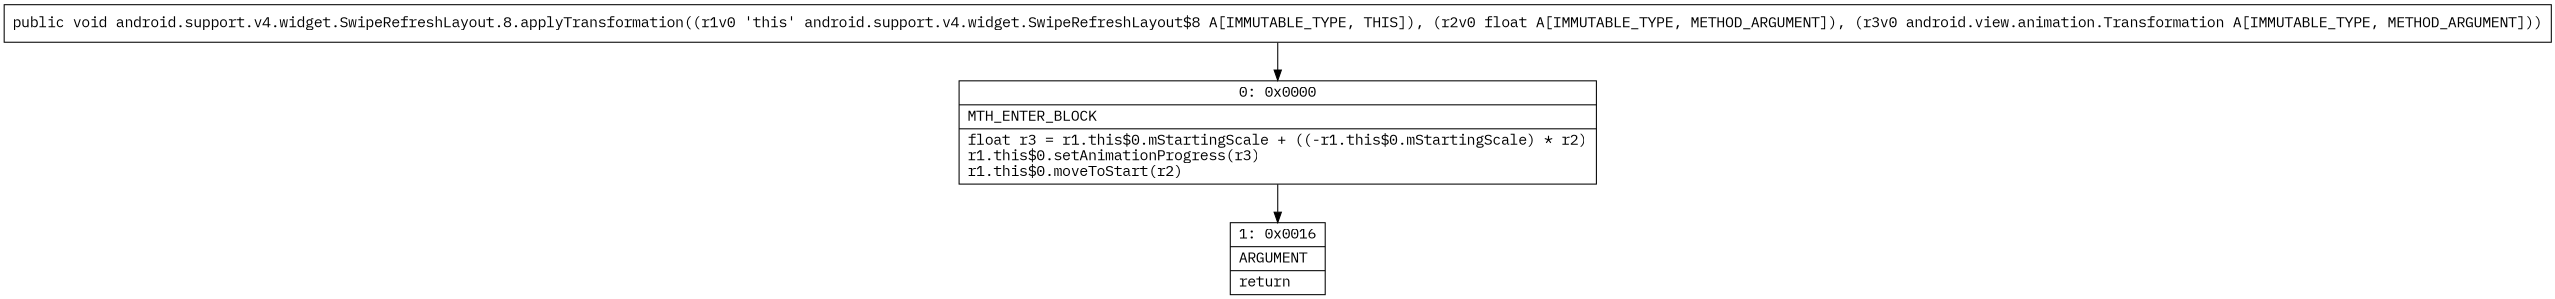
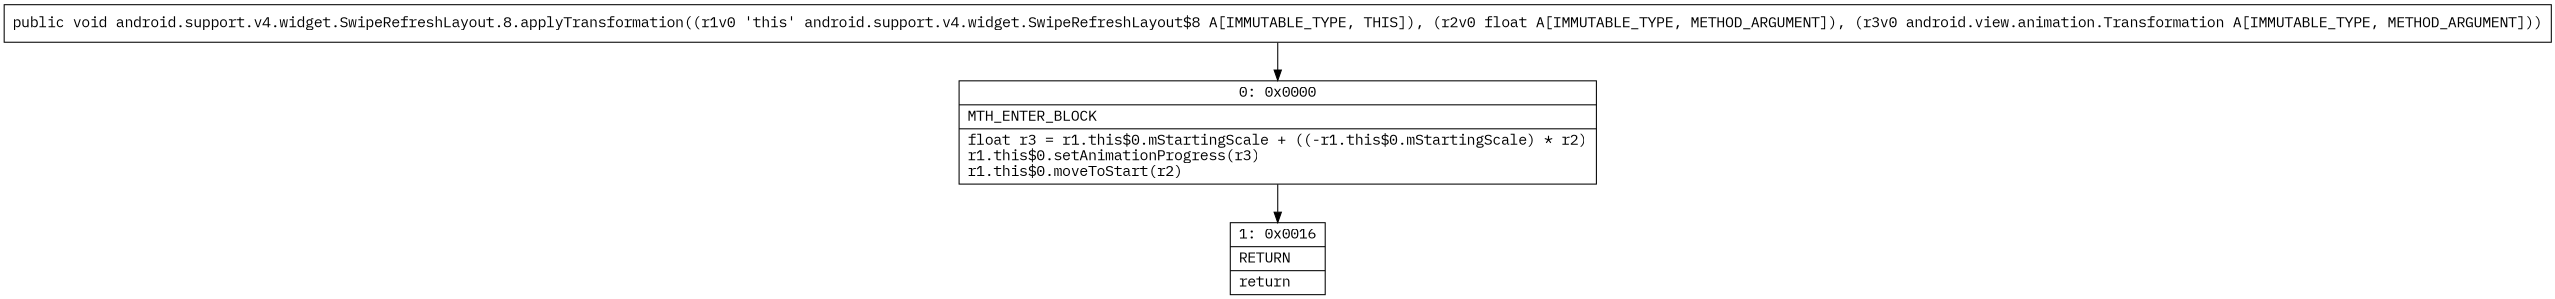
node "1: 0x0016": text "ARGUMENT" -> "RETURN"
